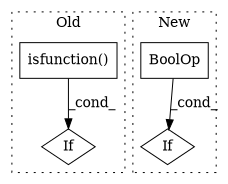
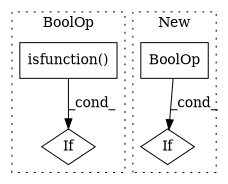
cluster "Old": label "Old" -> "BoolOp"
